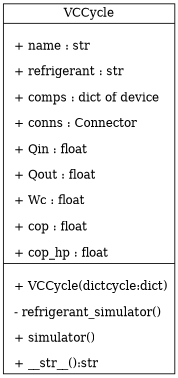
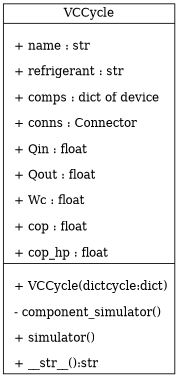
node "VCCycle": text "- refrigerant_simulator()" -> "- component_simulator()"
